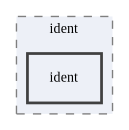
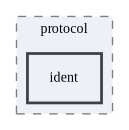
cluster "ident": label "ident" -> "protocol"
